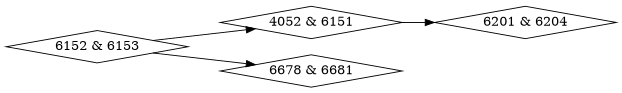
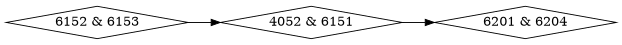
node "6678 & 6681": removed
